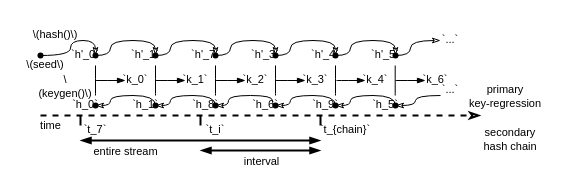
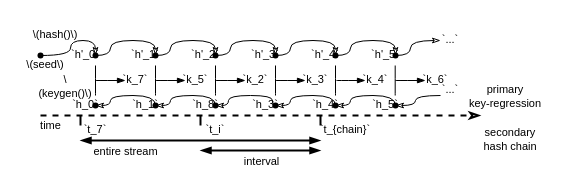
node "`h'_7`": label "`h'_7`" -> "`h'_2`"
node "`k_0`": label "`k_0`" -> "`k_7`"
node "`k_1`": label "`k_1`" -> "`k_5`"
node "`h_6`": label "`h_6`" -> "`h_3`"
node "`h_9`": label "`h_9`" -> "`h_4`"
